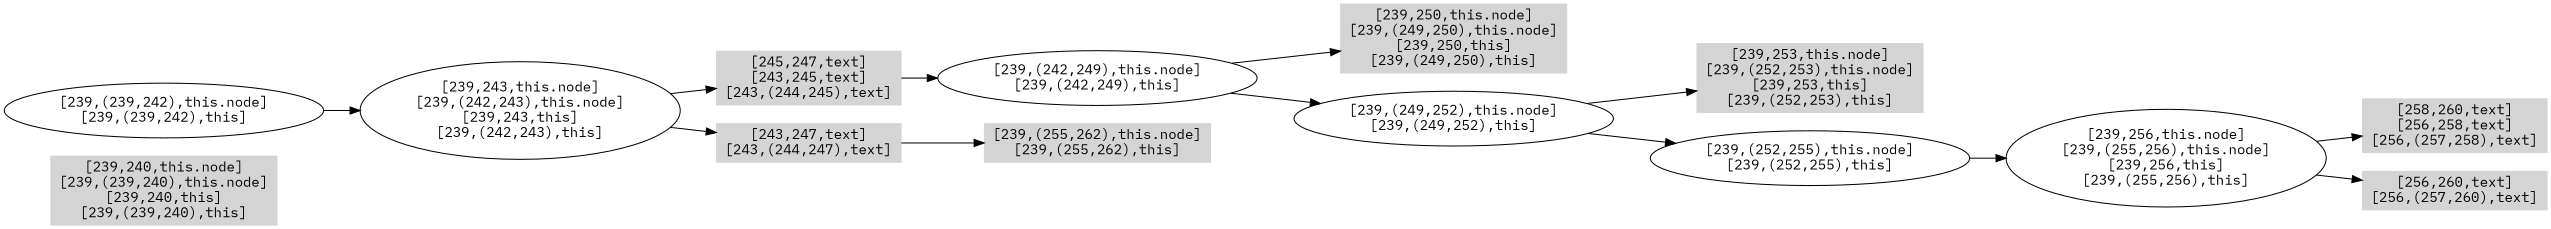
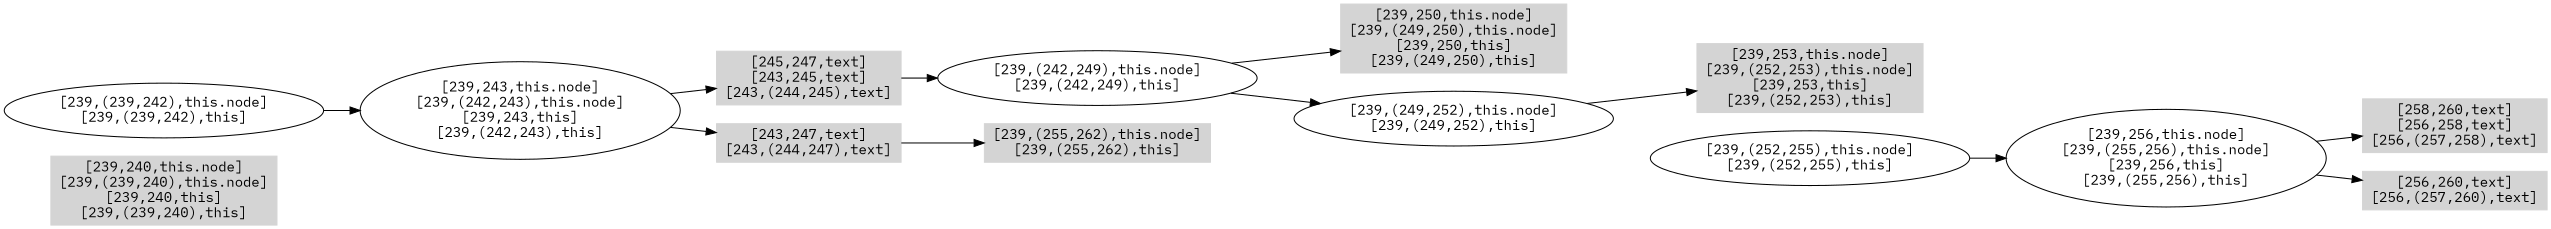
edge "[239,(249,252),this.node] [239,(249,252),this]" -> "[239,(252,255),this.node] [239,(252,255),this]": removed
